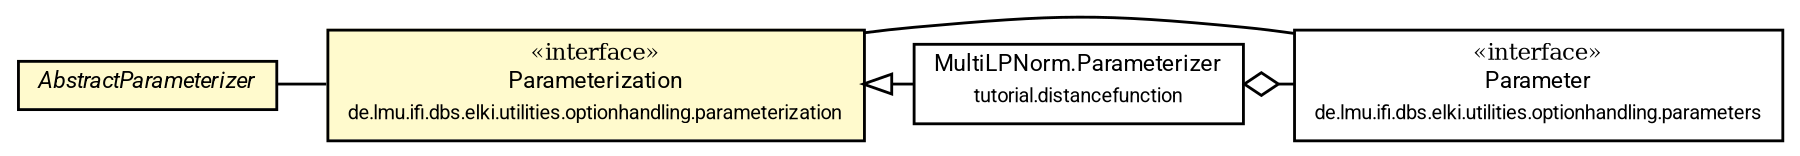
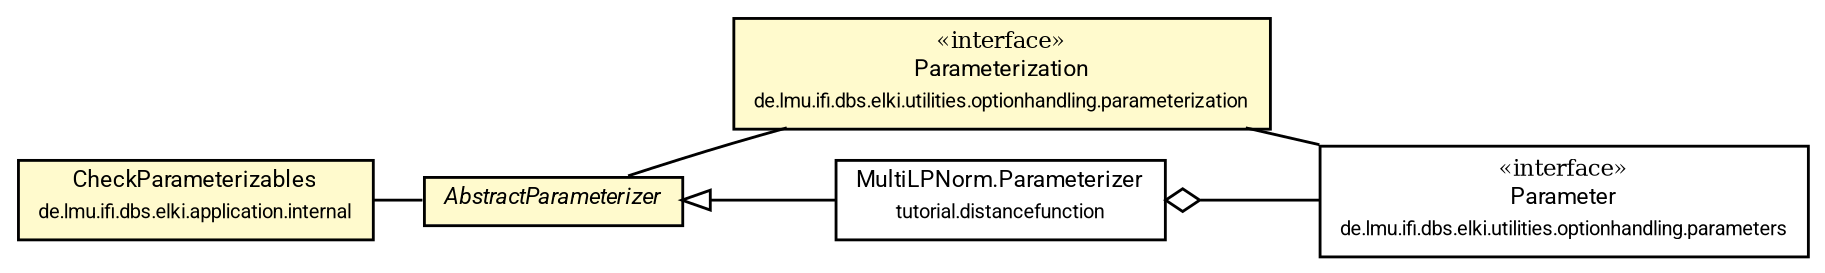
edge "MultiLPNorm.Parameterizer" -> "Parameterization": now "MultiLPNorm.Parameterizer" -> "AbstractParameterizer"
node "CheckParameterizables": added
